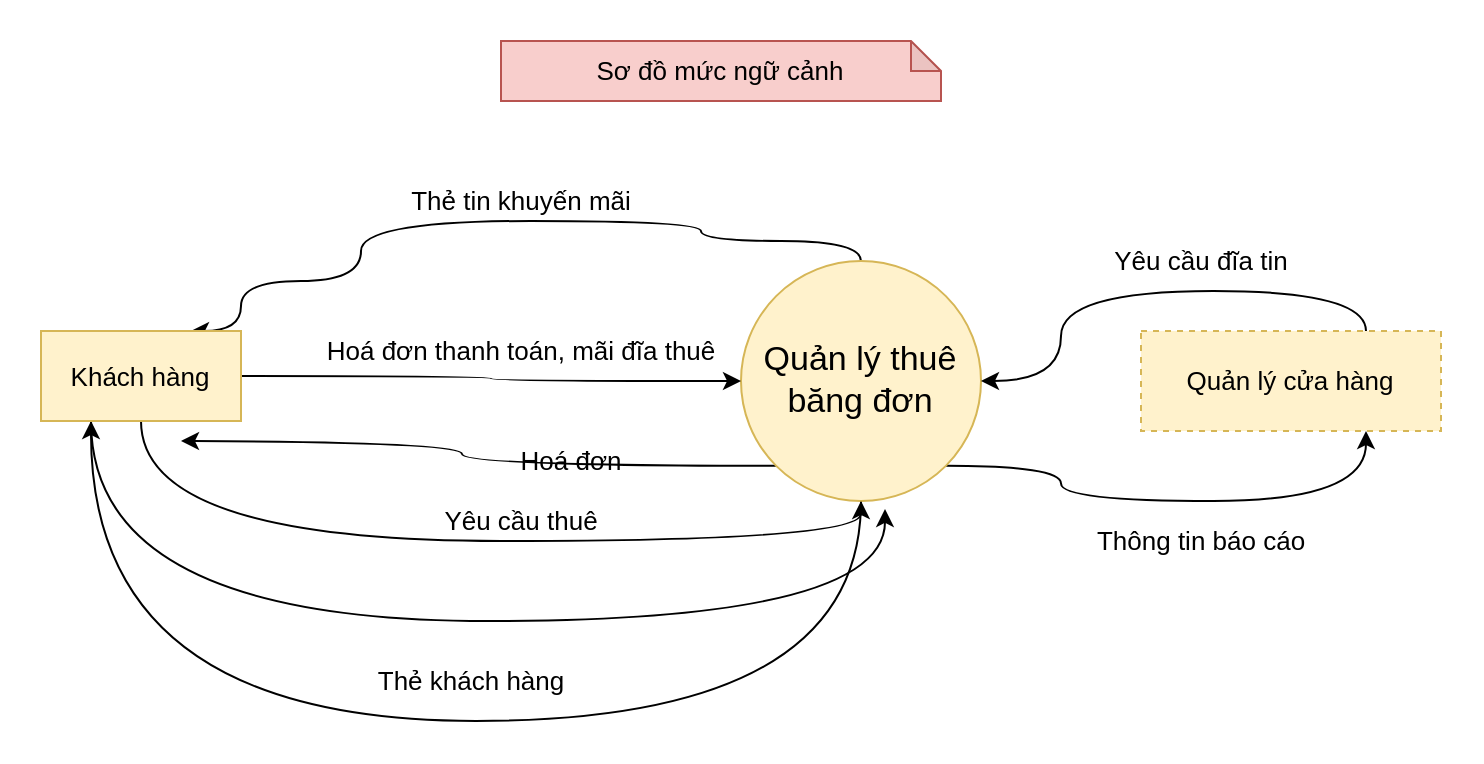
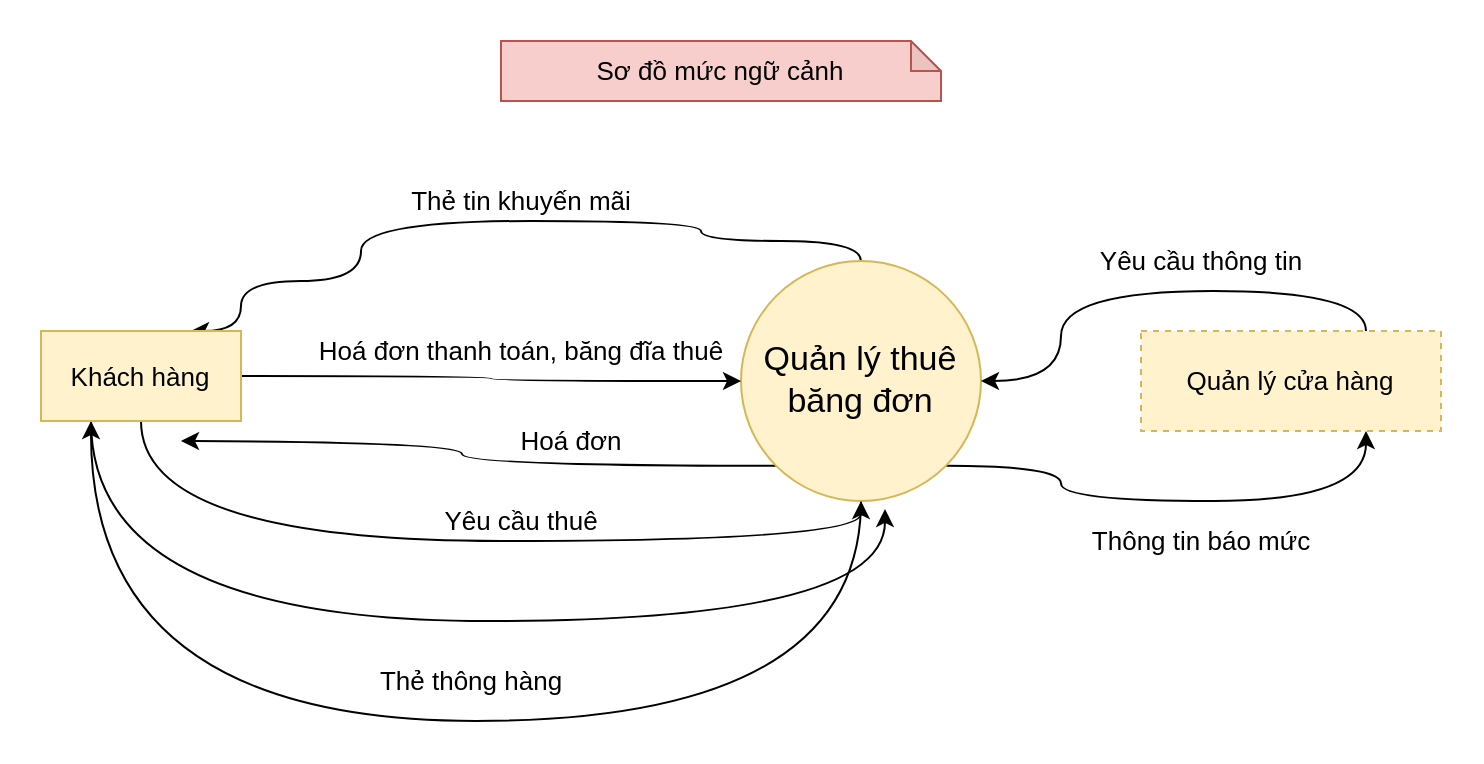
node "Yêu cầu đĩa tin": label "Yêu cầu đĩa tin" -> "Yêu cầu thông tin"
node "Hoá đơn thanh toán, mãi đĩa thuê": label "Hoá đơn thanh toán, mãi đĩa thuê" -> "Hoá đơn thanh toán, băng đĩa thuê"
node "Hoá đơn": moved (571, 461) -> (571, 441)
node "Thông tin báo cáo": label "Thông tin báo cáo" -> "Thông tin báo mức"
node "Thẻ khách hàng": label "Thẻ khách hàng" -> "Thẻ thông hàng"
